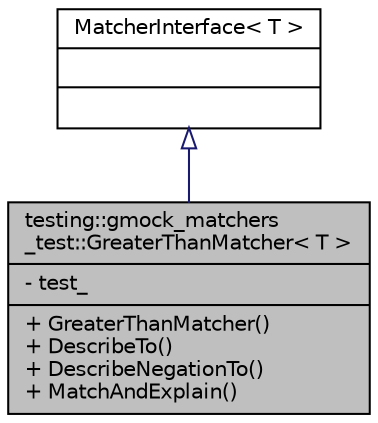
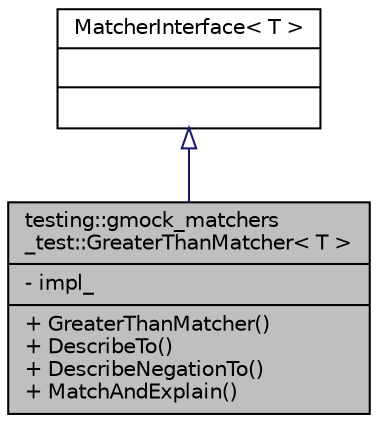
node "testing::gmock_matchers": text "- test_" -> "- impl_"
